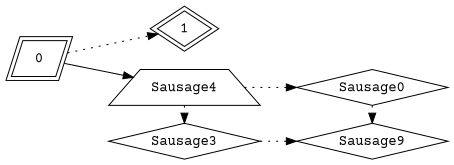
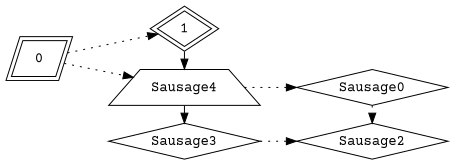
edge "1" -> "Sausage4": added
edge "0" -> "Sausage4": style solid -> dotted
edge "Sausage4" -> "Sausage3": style dotted -> solid
node "Sausage9": label "Sausage9" -> "Sausage2"
